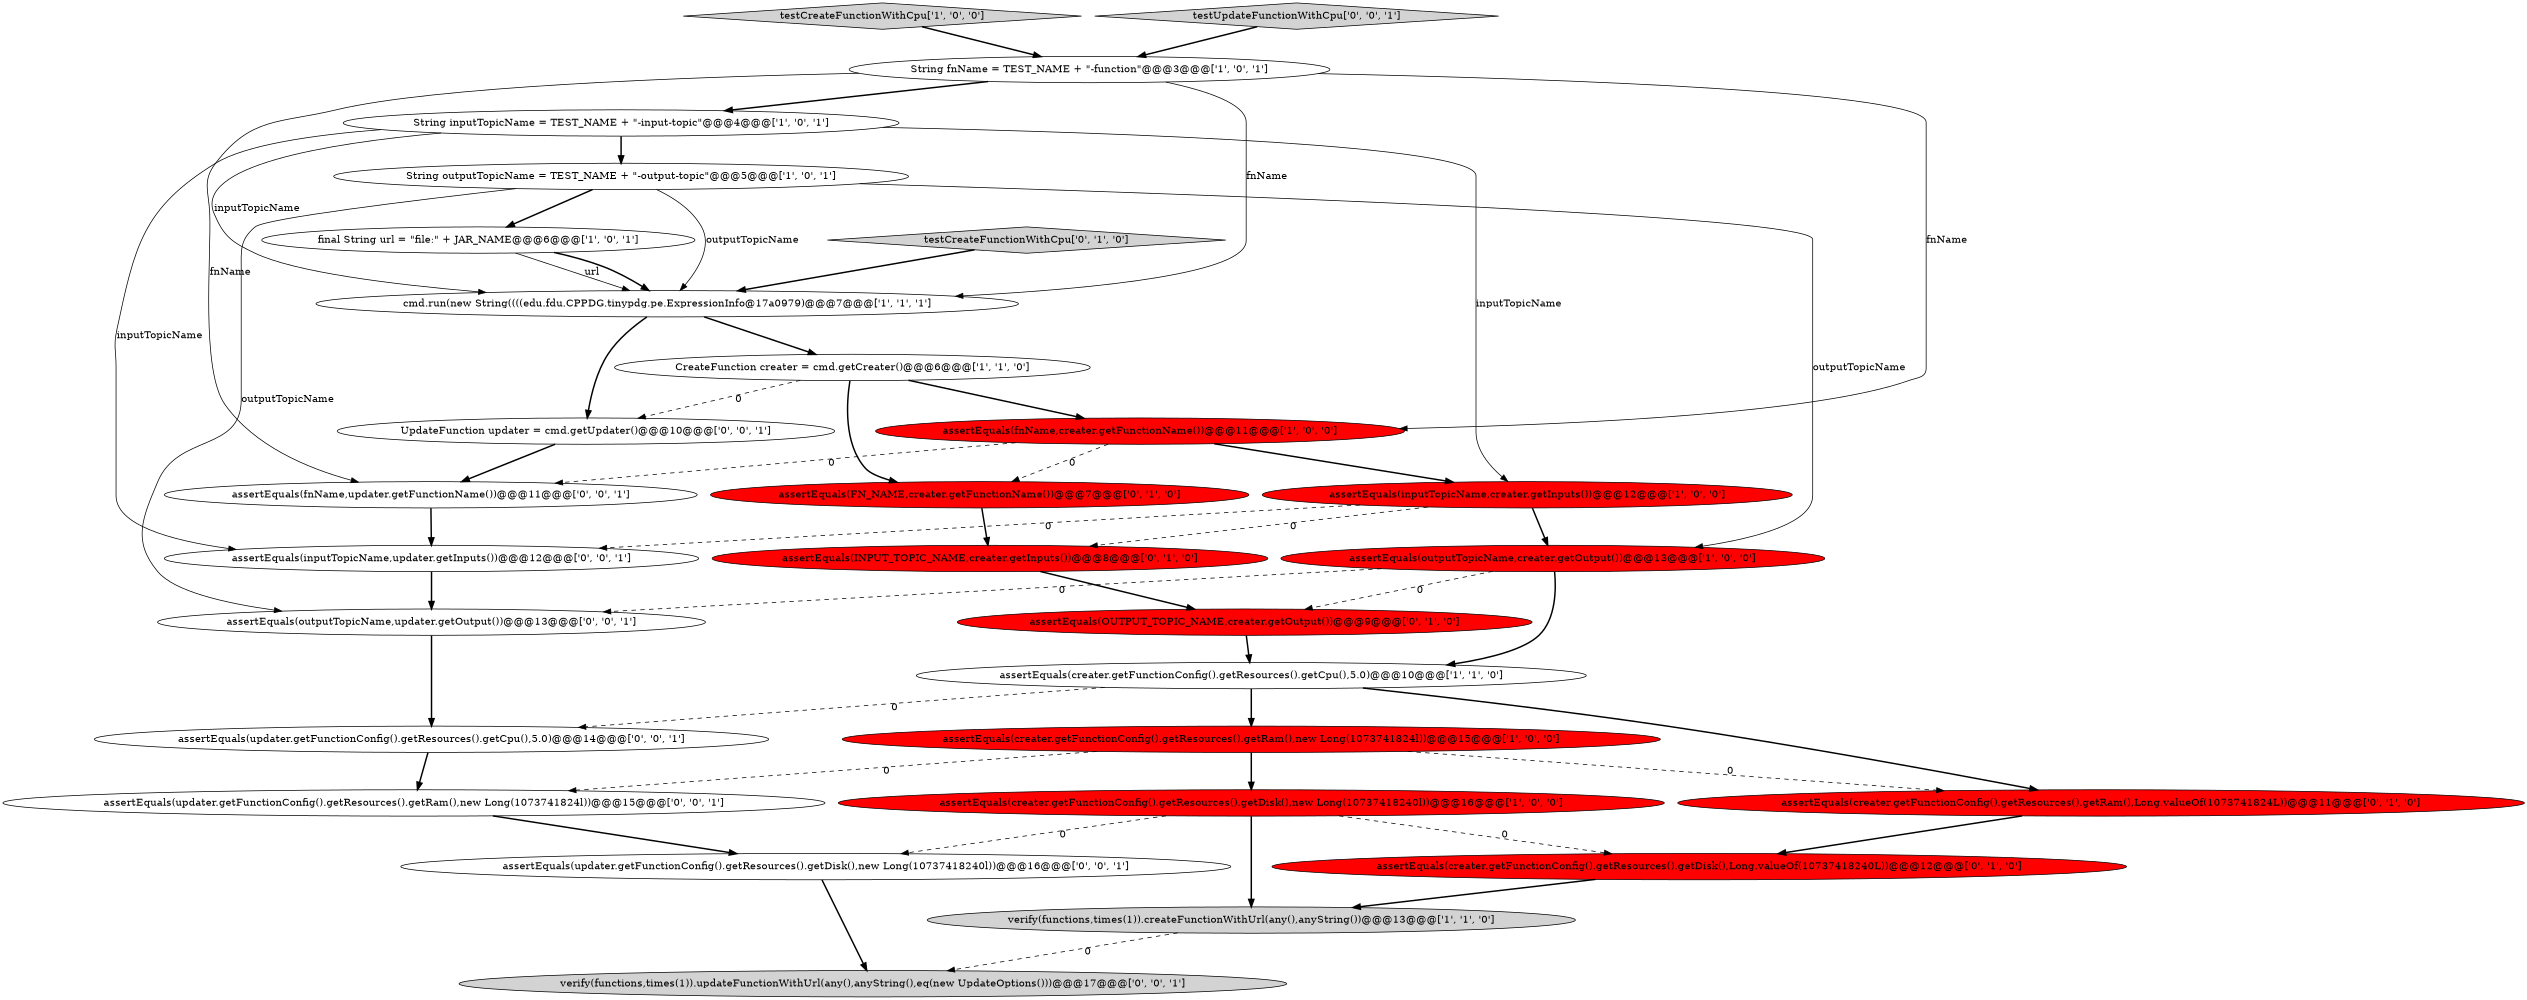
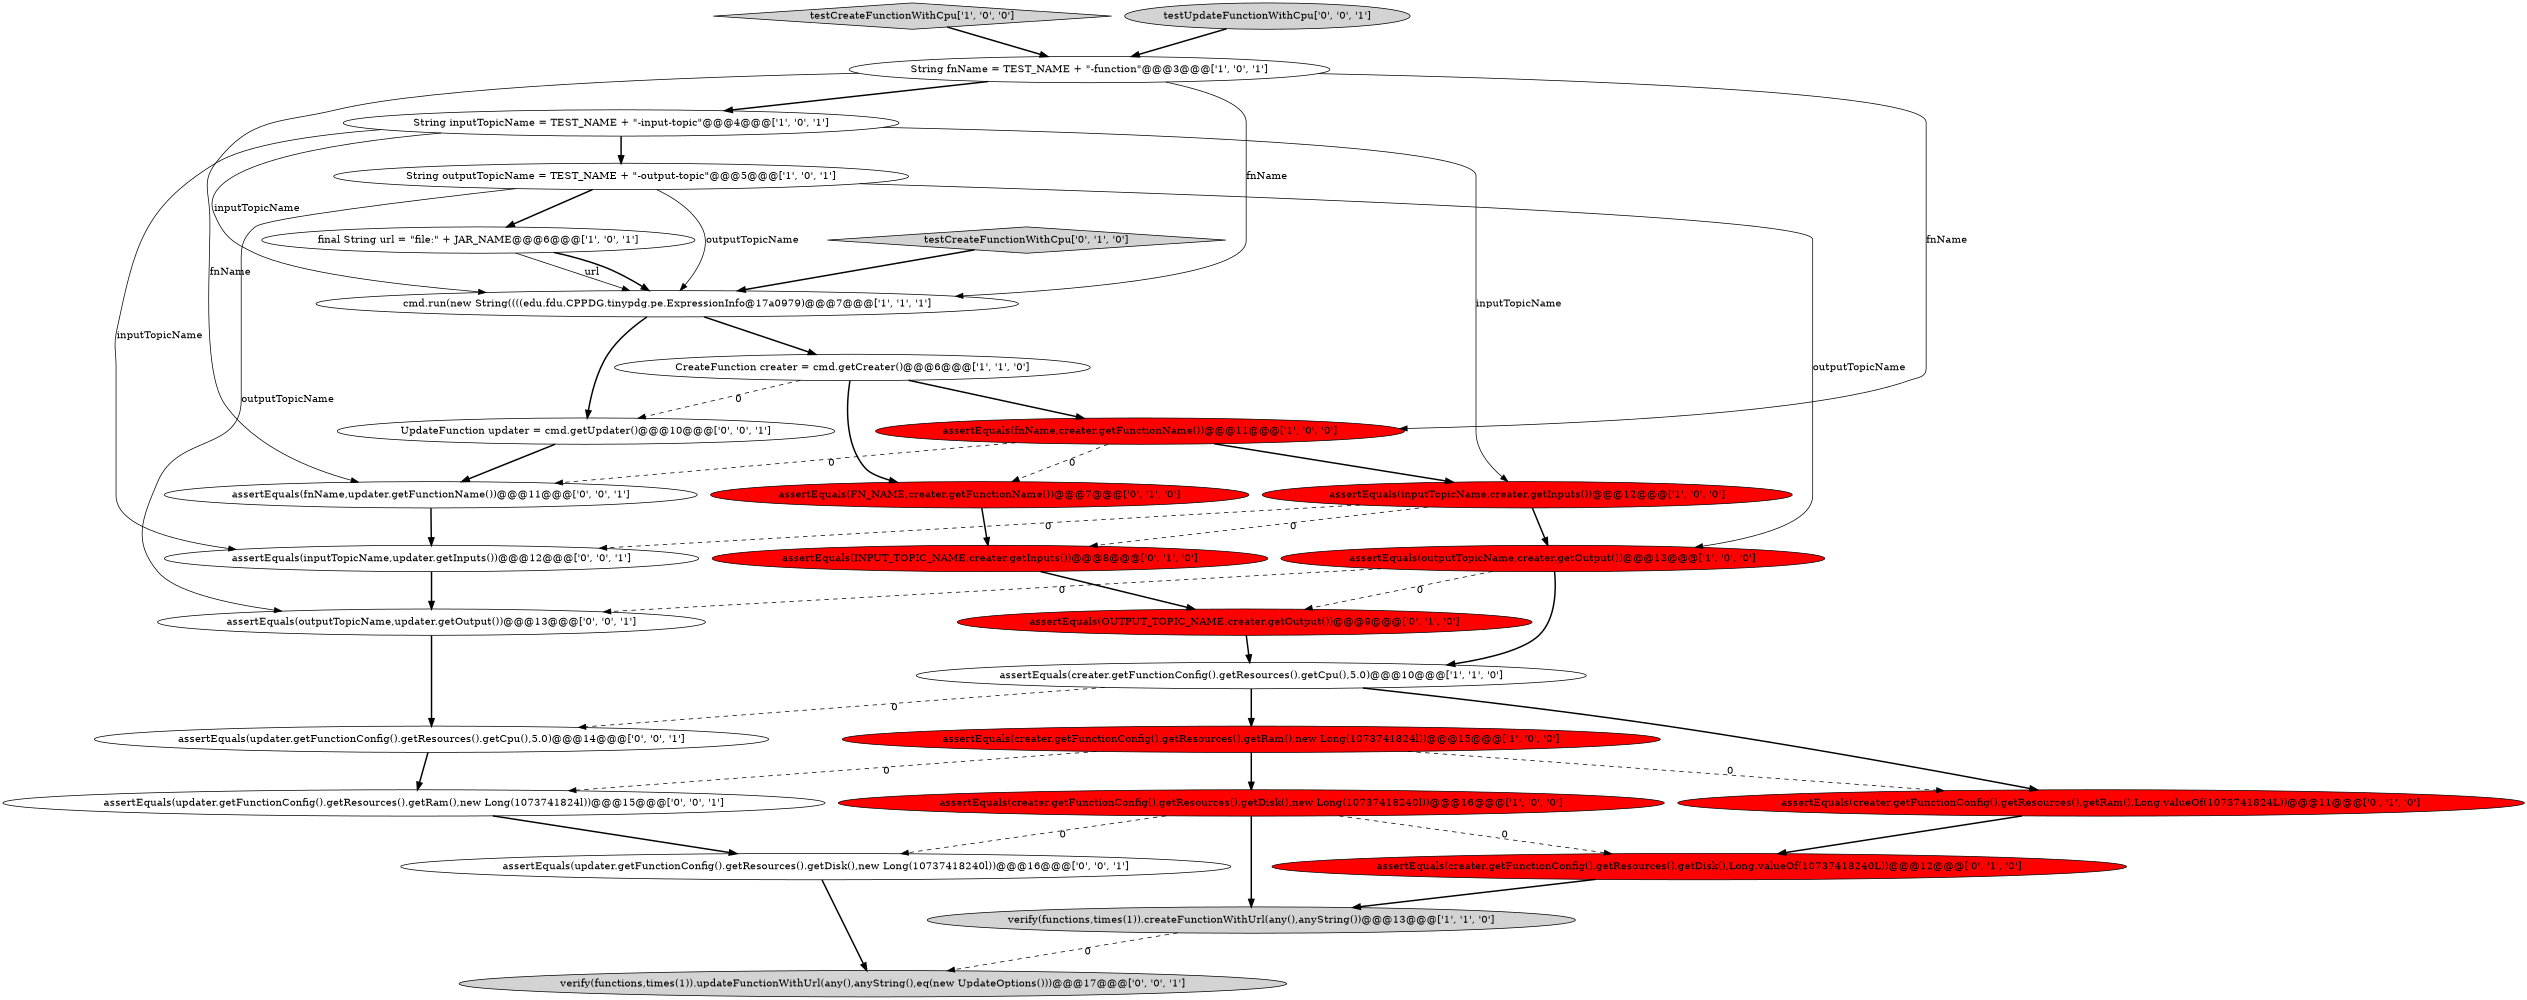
node "testUpdateFunctionWithCpu['0', '0', '1']": shape diamond -> ellipse
